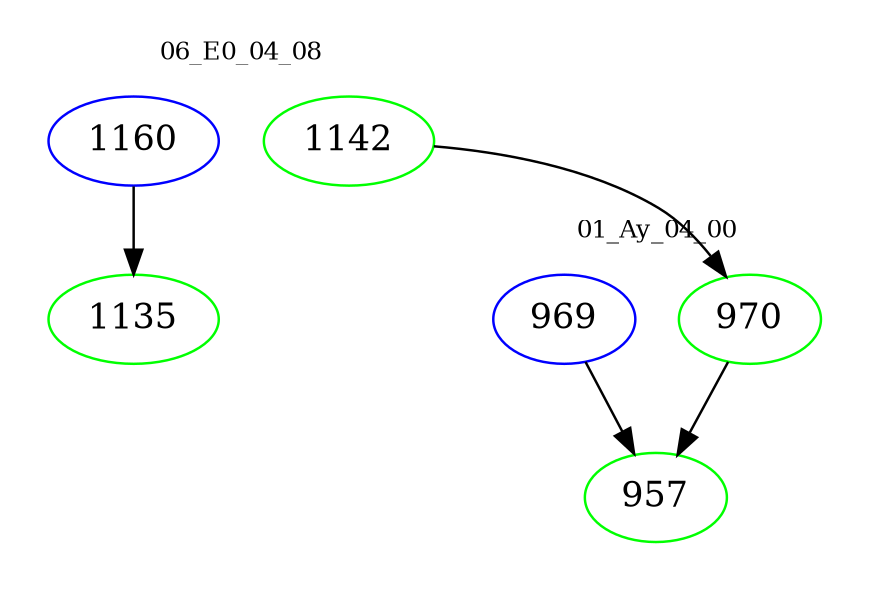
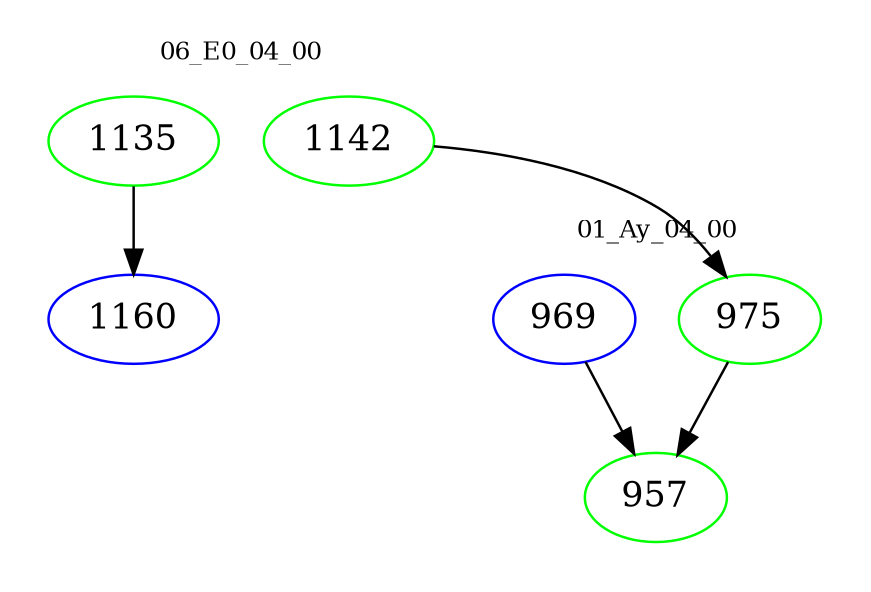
cluster "06_E0_04_08": label "06_E0_04_08" -> "06_E0_04_00"
edge "1160" -> "1135": reversed
node "970": label "970" -> "975"
